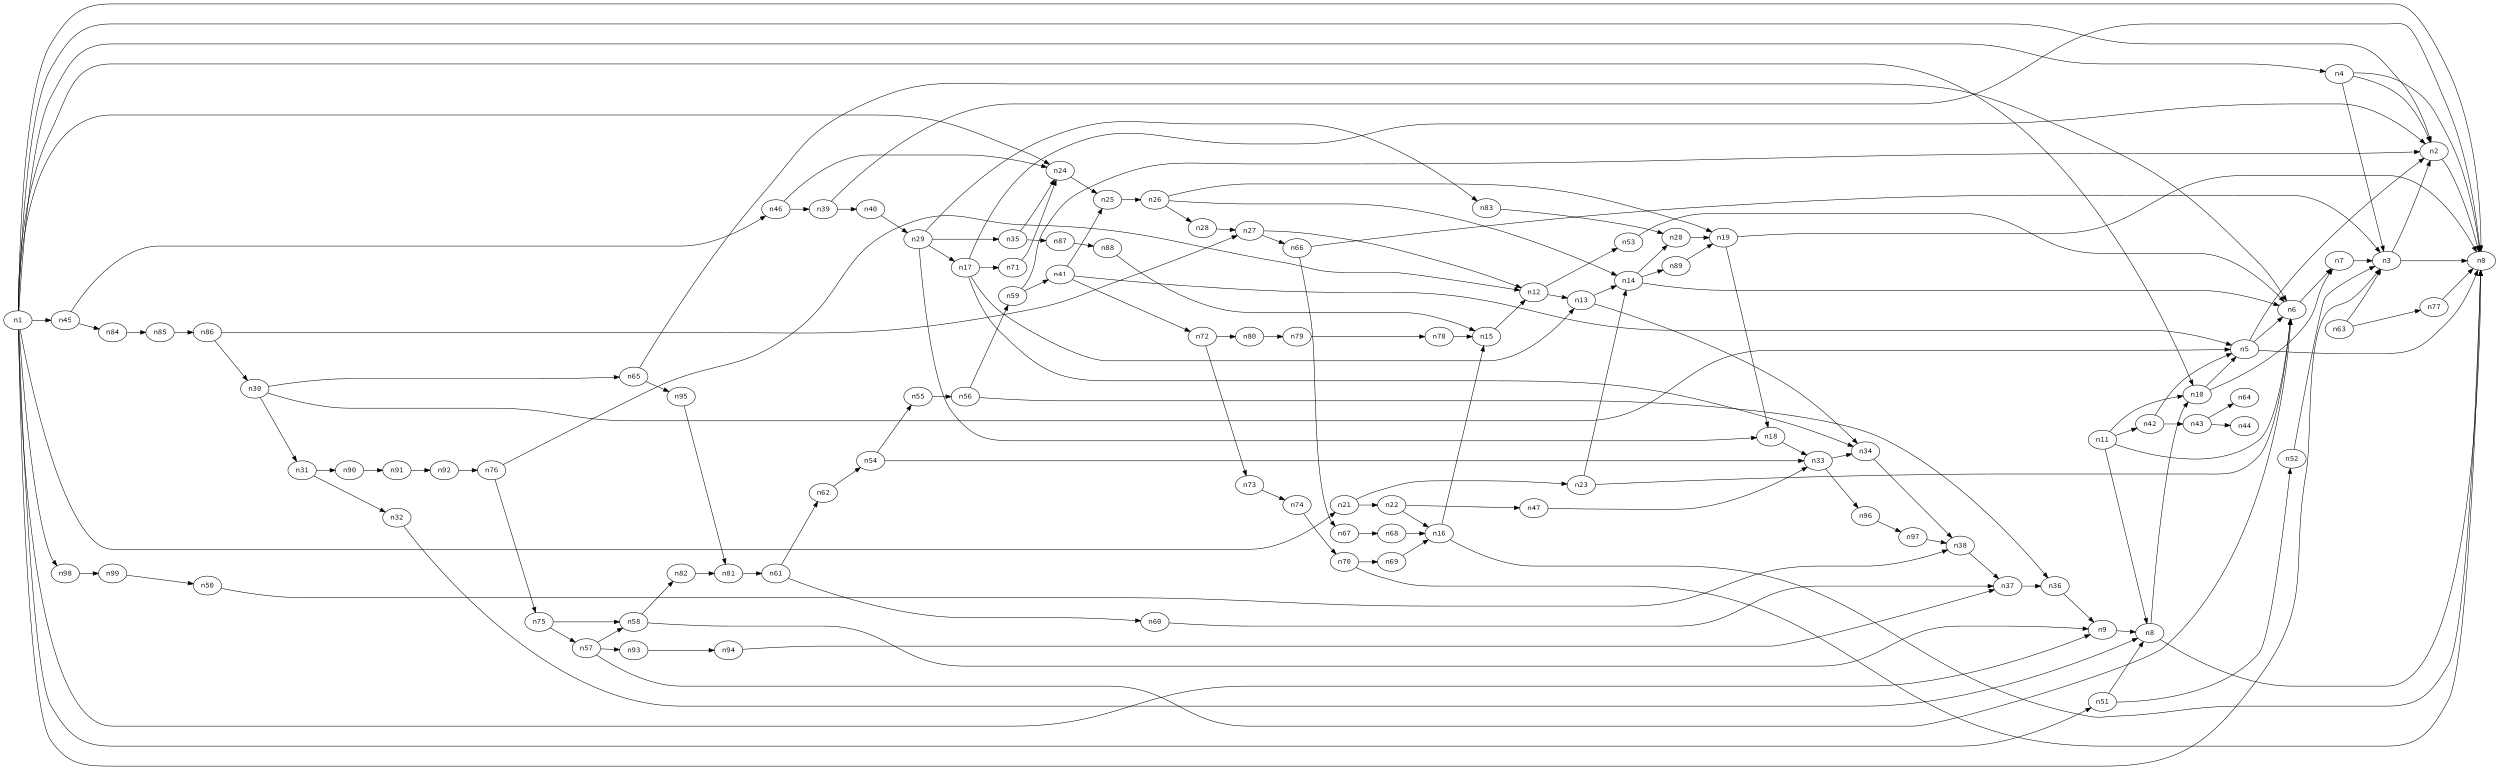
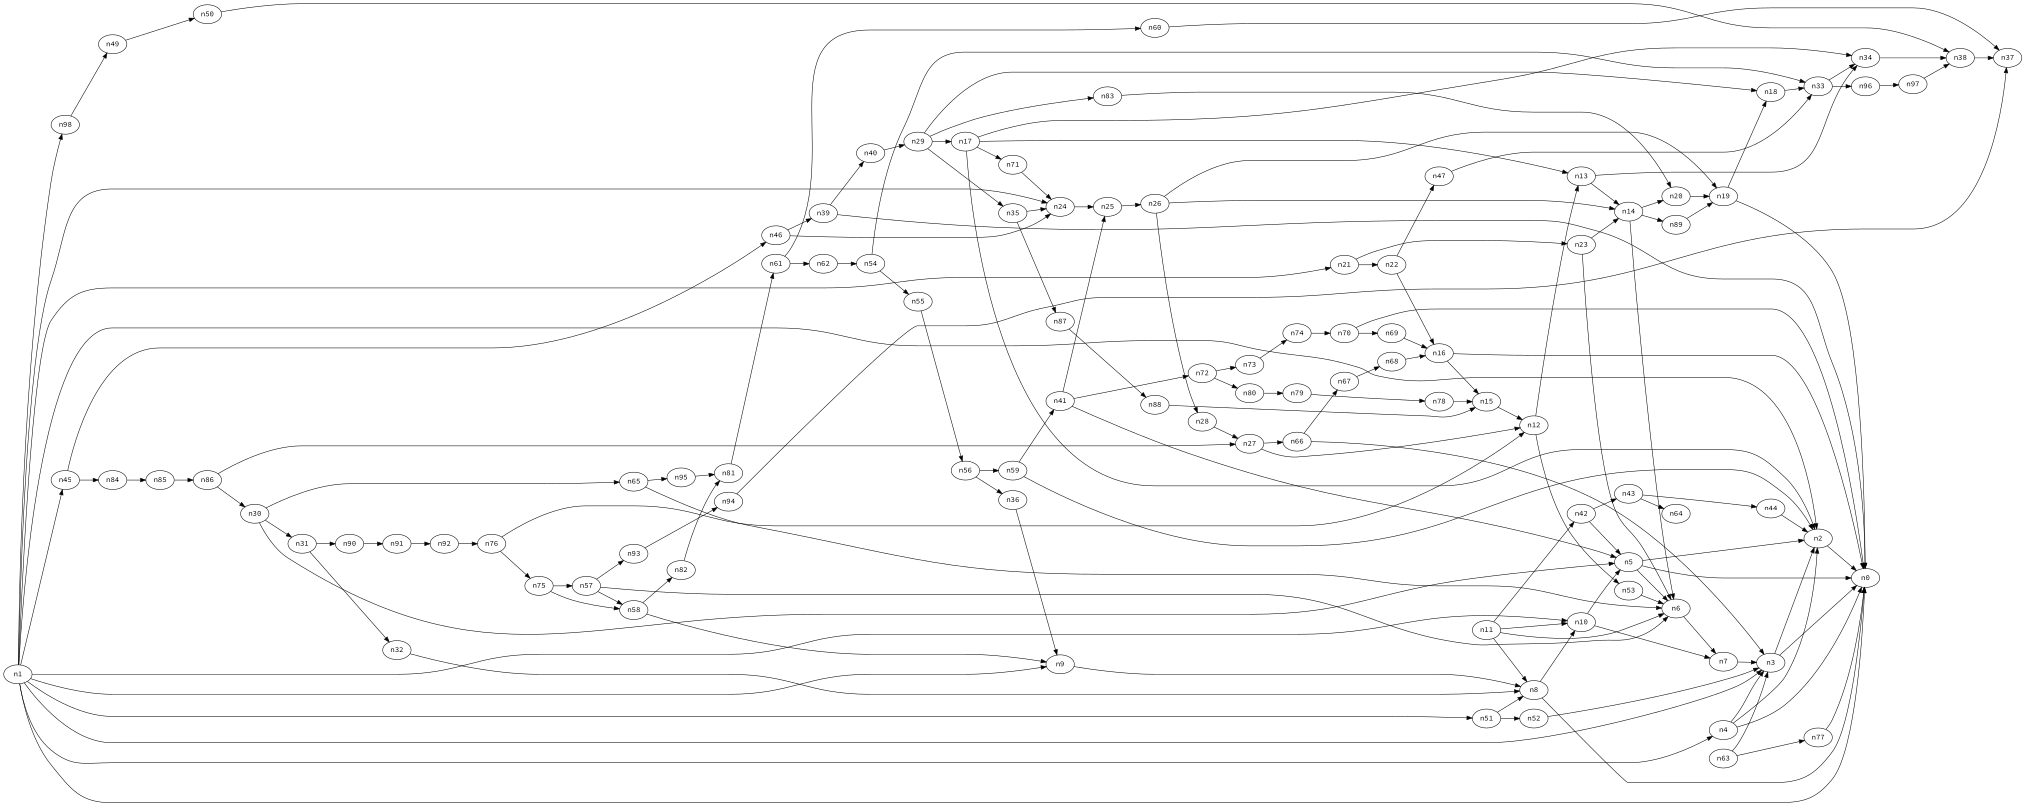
edge "n44" -> "n2": added
node "n99": label "n99" -> "n49"
edge "n37" -> "n36": removed
